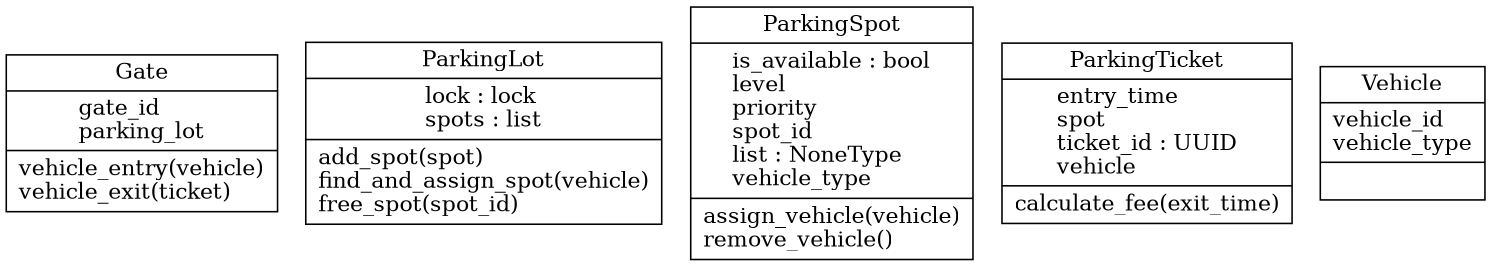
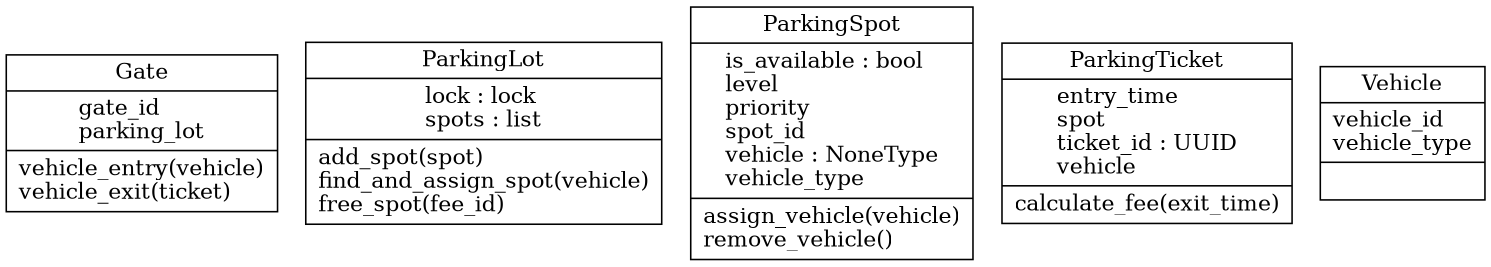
node "ParkingSpot": text "list : NoneType" -> "vehicle : NoneType"
node "ParkingLot": text "free_spot(spot_id)" -> "free_spot(fee_id)"
